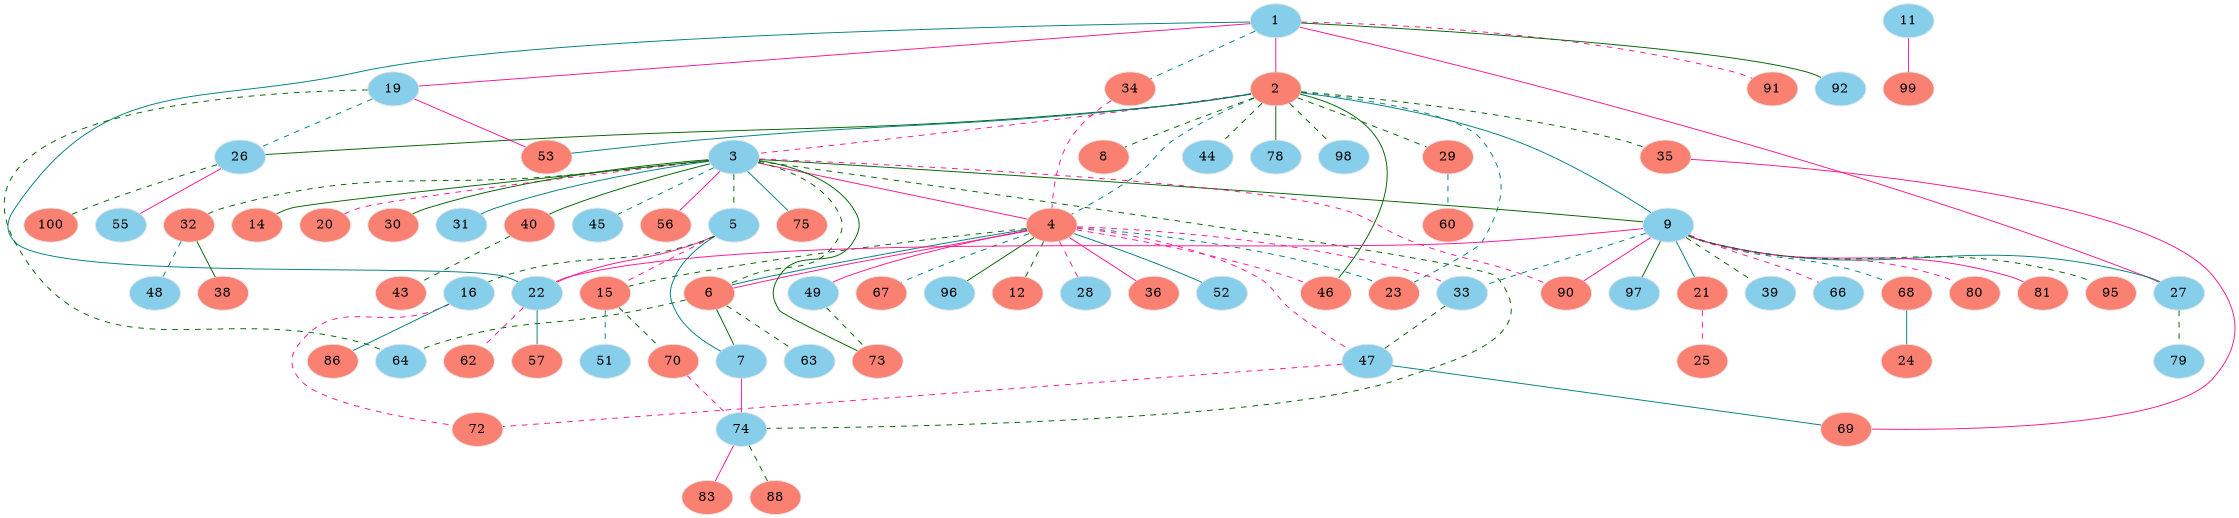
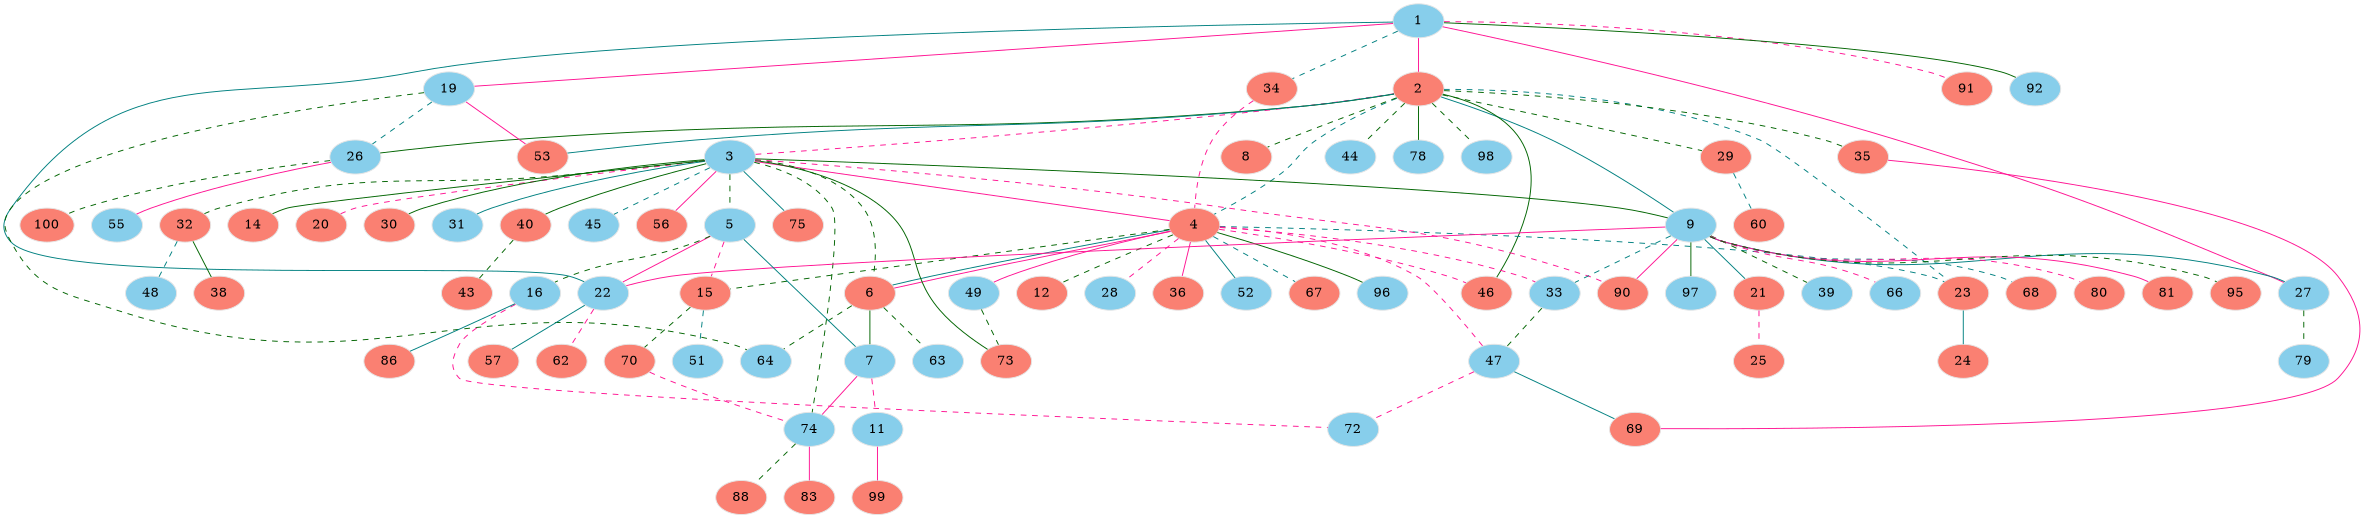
edge "68" -- "24": now "23" -- "24"
edge "7" -- "11": added
node "72": fillcolor salmon -> skyblue
